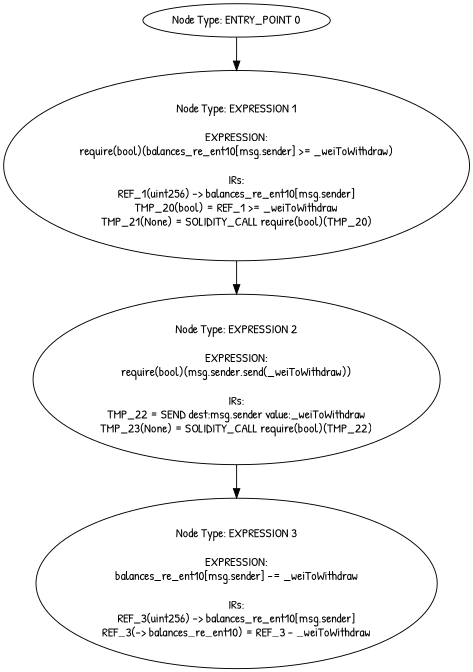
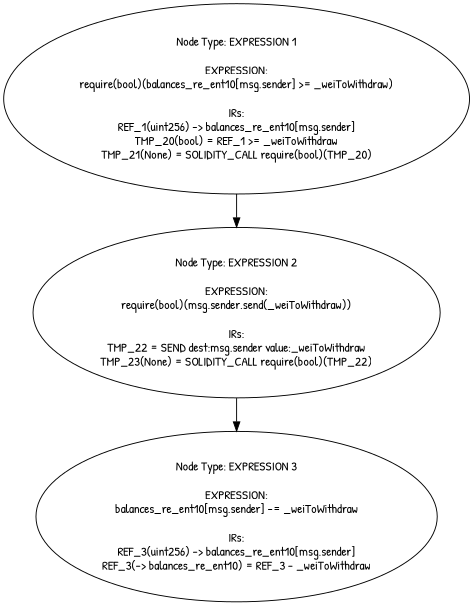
node "Node Type: ENTRY_POINT 0": removed
